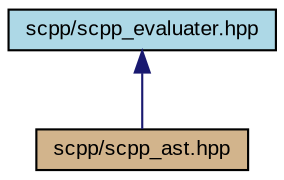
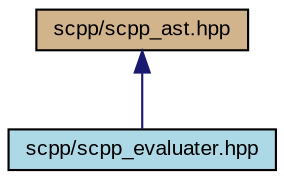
edge "scpp/scpp_ast.hpp" -> "scpp/scpp_evaluater.hpp": reversed
